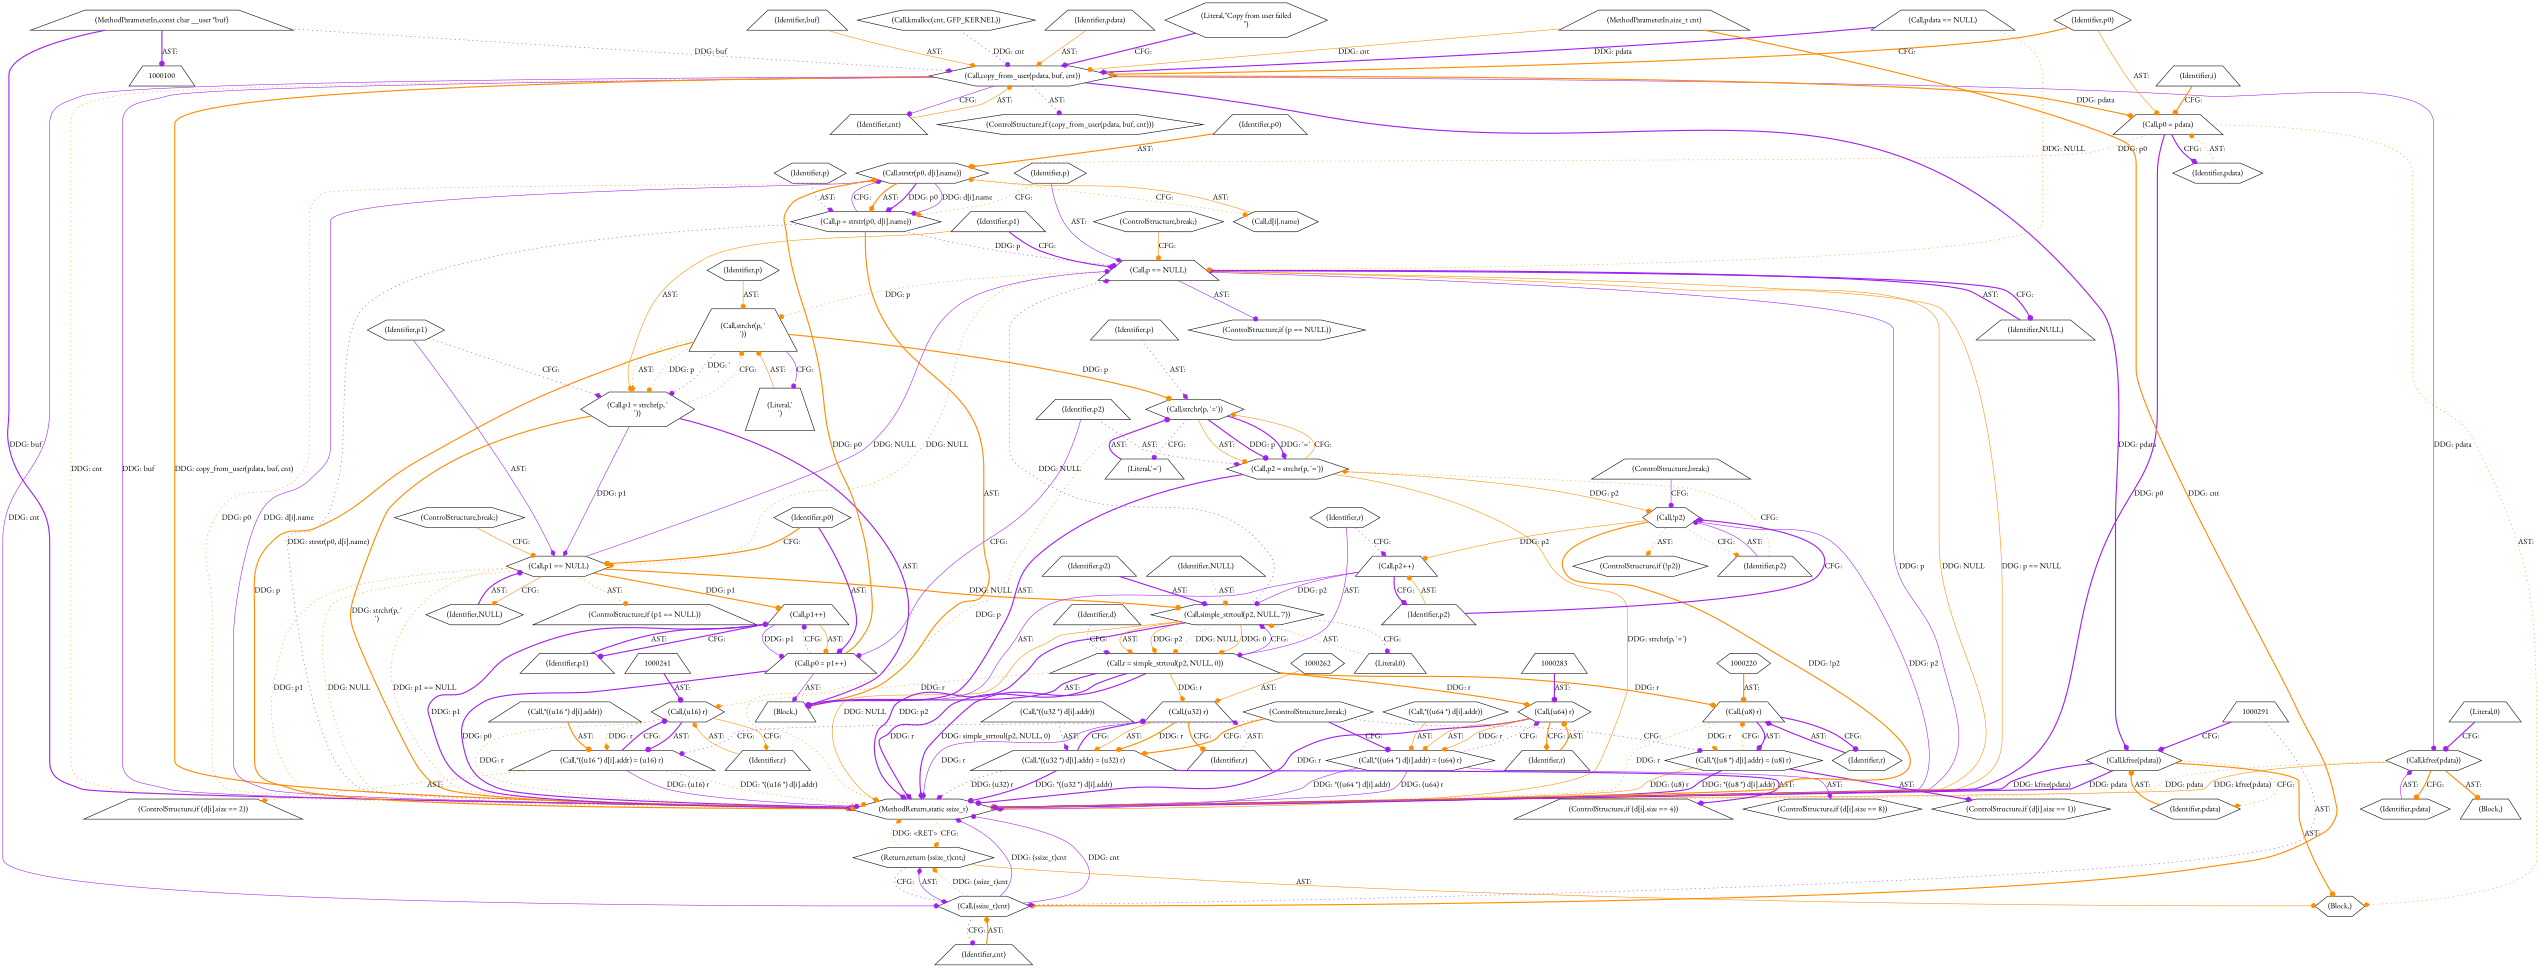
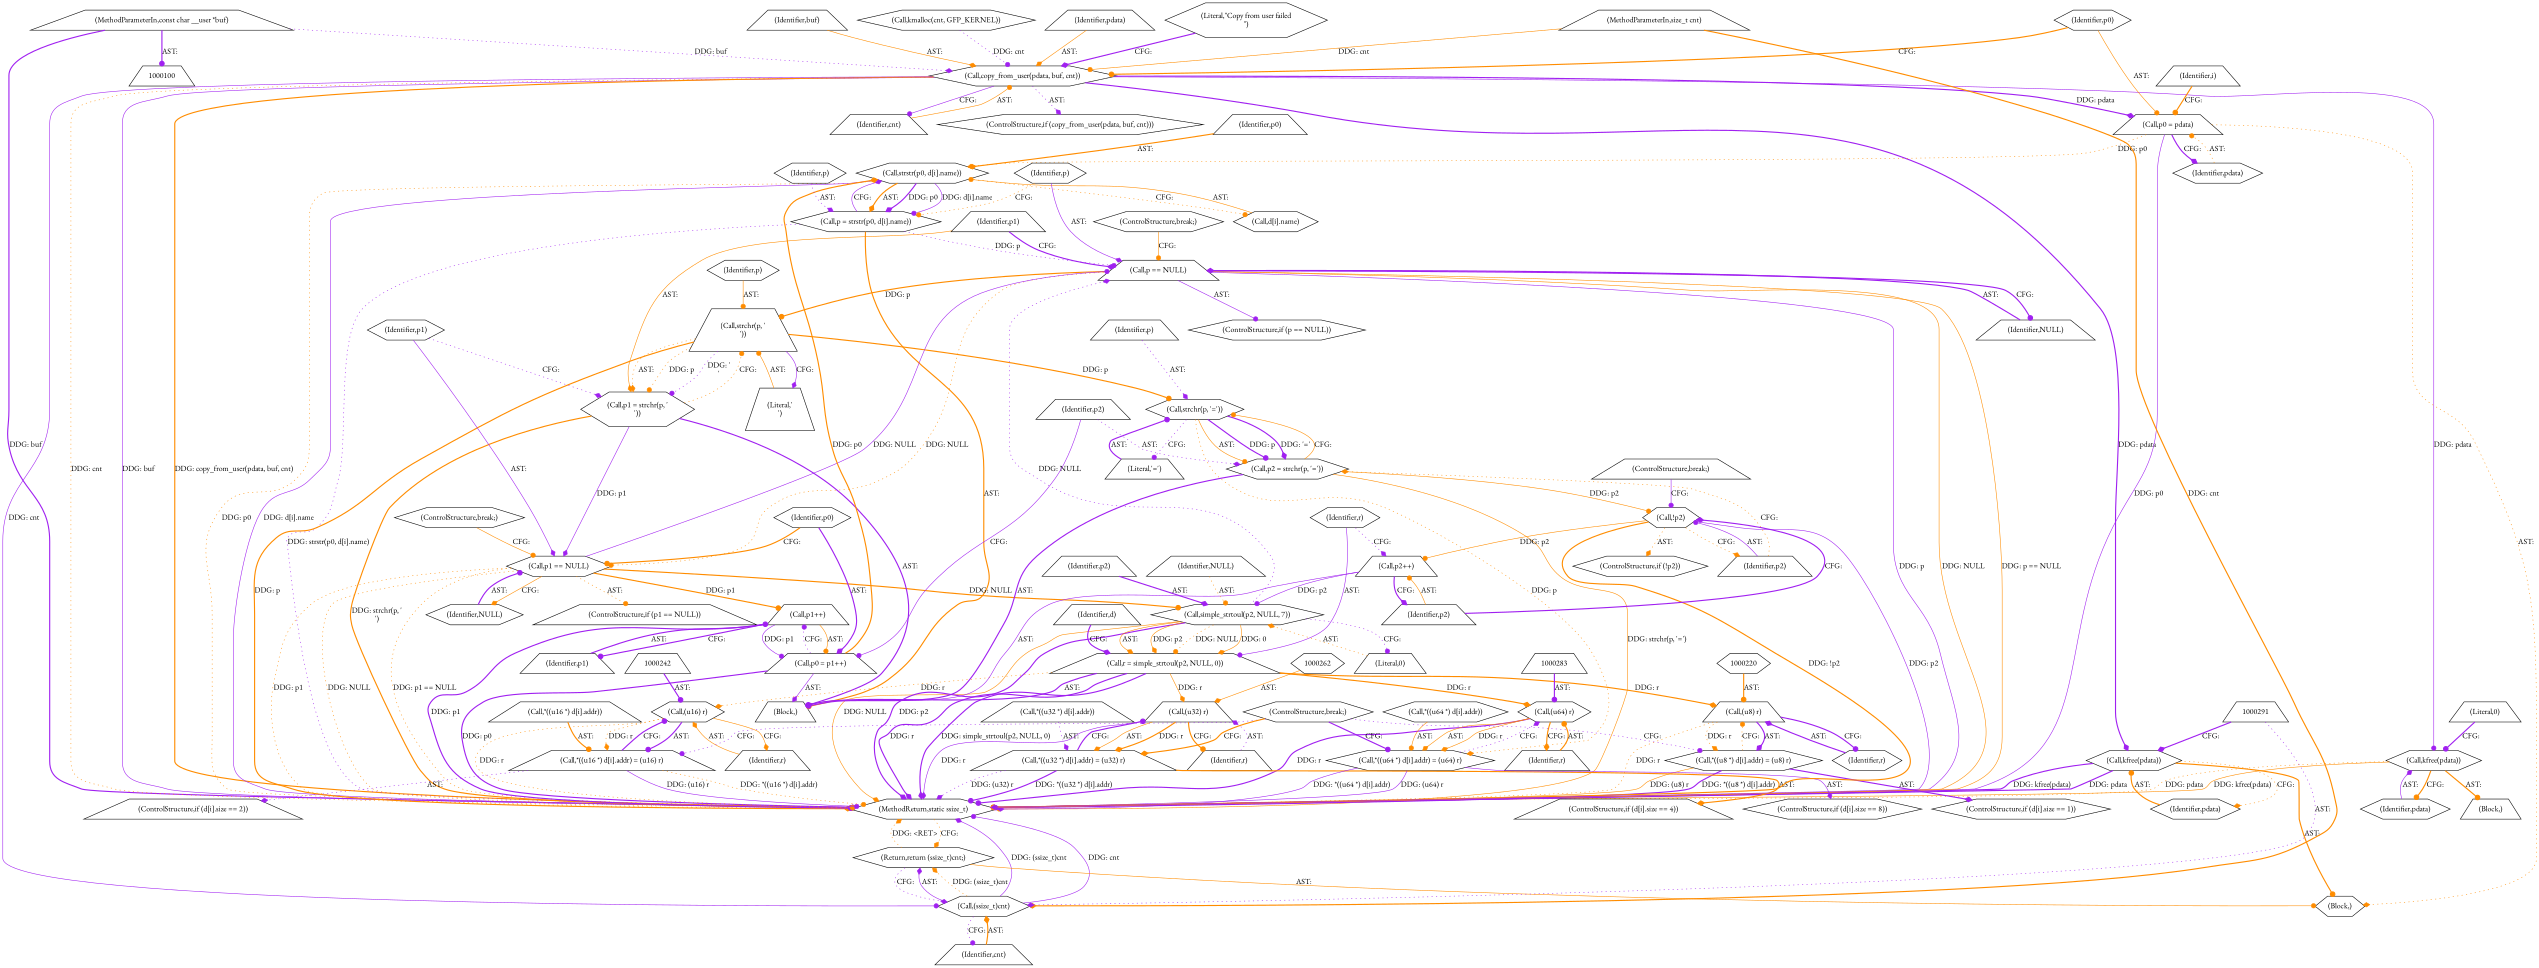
node "(Call,pdata == NULL)": removed
edge "(Call,copy_from_user(pdata, buf, cnt))" -> "(Call,p0 = pdata)": color darkorange -> purple
edge "(Call,copy_from_user(pdata, buf, cnt))" -> "(ControlStructure,if (copy_from_user(pdata, buf, cnt)))": arrowhead dot -> diamond
edge "(Call,p == NULL)" -> "(Call,strchr(p, ' '))": style dotted -> bold
edge "(Call,strchr(p, ' '))" -> "(Literal,' ')": arrowhead dot -> diamond
edge "(Call,strchr(p, '='))" -> "(MethodReturn,static ssize_t)": now "(Call,strchr(p, '='))" -> "(Call,*((u64 *) d[i].addr) = (u64) r)"
edge "(Identifier,d)" -> "(Call,r = simple_strtoul(p2, NULL, 0))": style dotted -> bold
edge "(Call,r = simple_strtoul(p2, NULL, 0))" -> "(Call,simple_strtoul(p2, NULL, 7))": removed, label "CFG:"
node "1000241": label "1000241" -> "1000242"
edge "(Call,*((u32 *) d[i].addr) = (u32) r)" -> "(ControlStructure,if (d[i].size == 4))": color purple -> darkorange
edge "(Call,p0 = pdata)" -> "(MethodReturn,static ssize_t)": style bold -> solid
edge "(Call,*((u16 *) d[i].addr) = (u16) r)" -> "(ControlStructure,if (d[i].size == 2))": color darkorange -> purple
